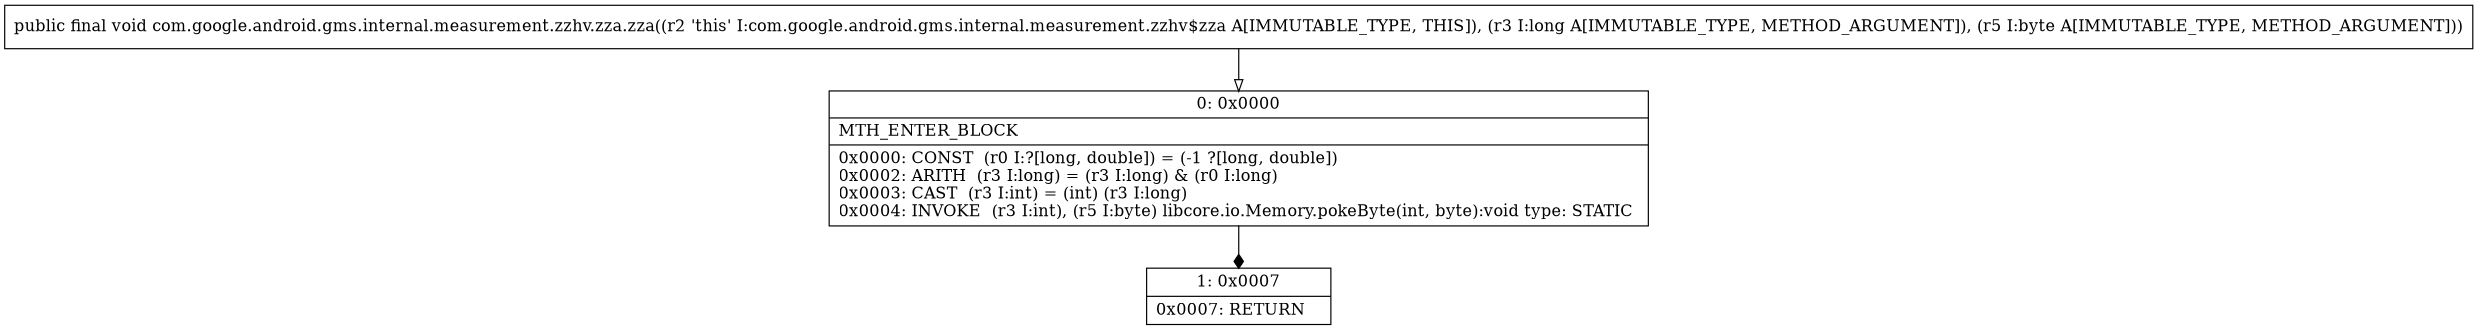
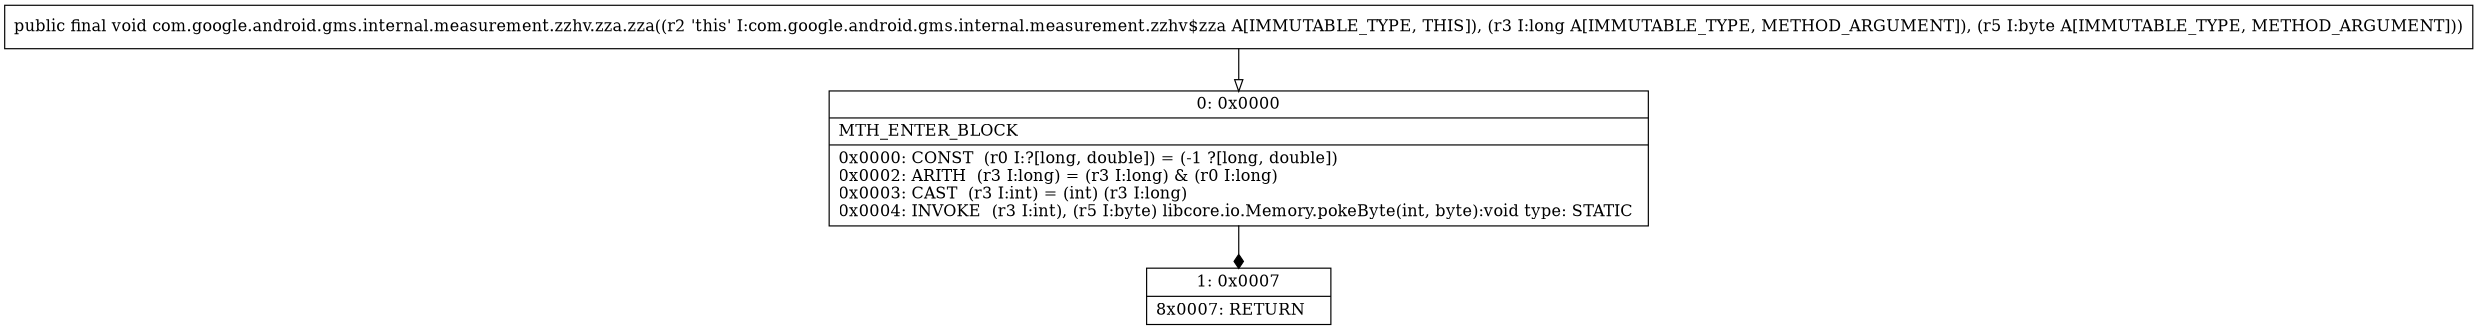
node "1: 0x0007": text "0x0007: RETURN" -> "8x0007: RETURN"
